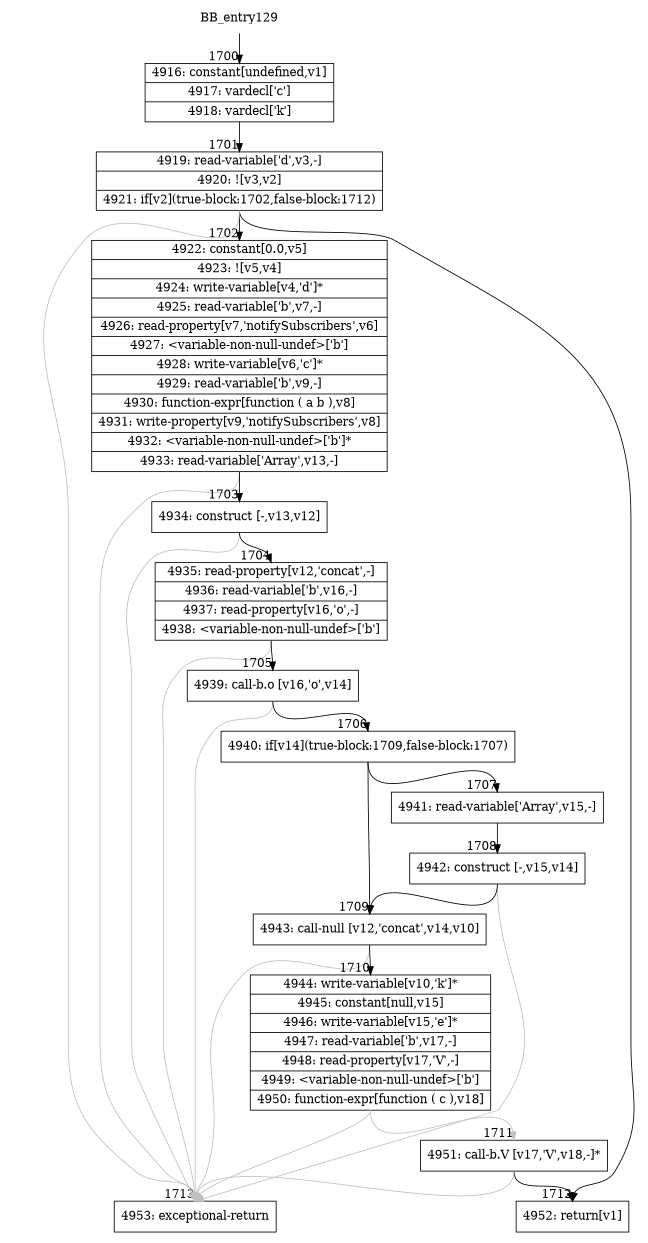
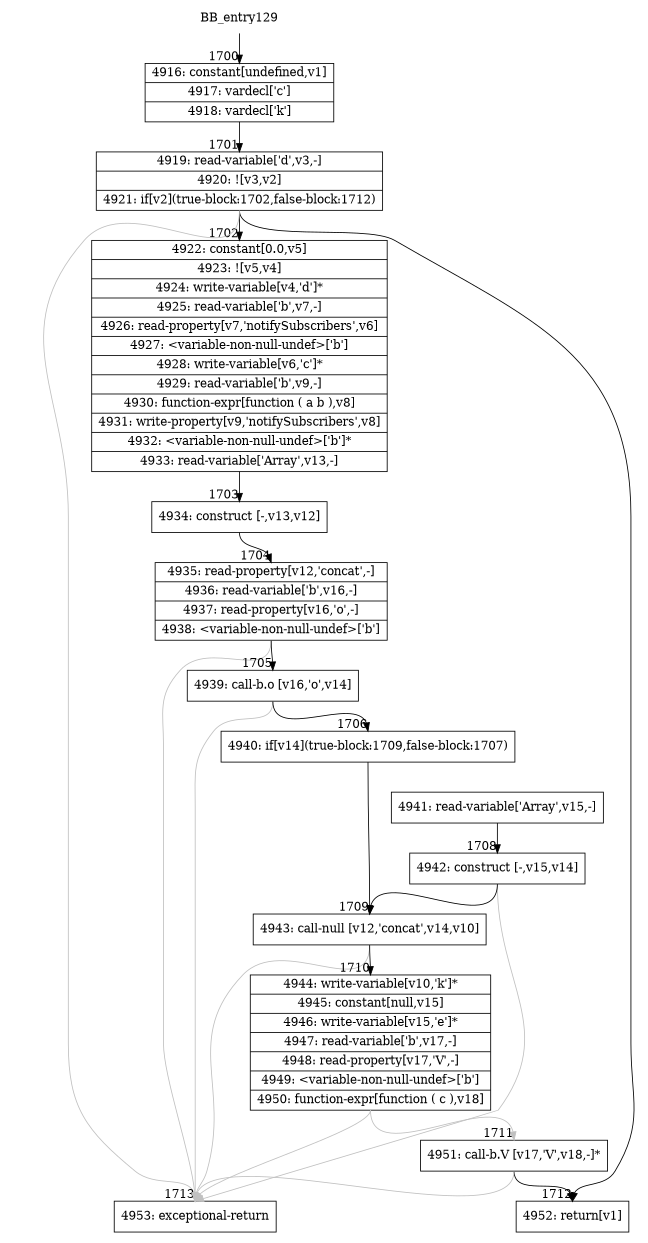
edge "4940: if[v14](true-block:1709,false-block:1707)" -> "4941: read-variable['Array',v15,-]": removed
edge "4922: constant[0.0,v5]" -> "4953: exceptional-return": removed
edge "4934: construct [-,v13,v12]" -> "4953: exceptional-return": removed
